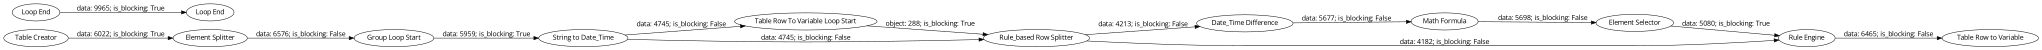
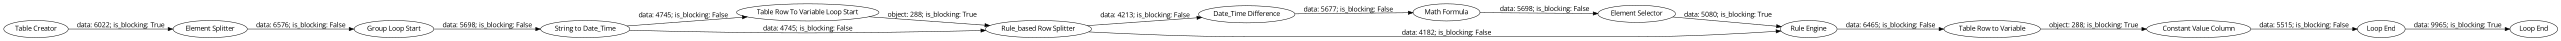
node "Constant Value Column": added
edge "Group Loop Start" -> "String to Date_Time": label "data: 5959; is_blocking: True" -> "data: 5698; is_blocking: False"
